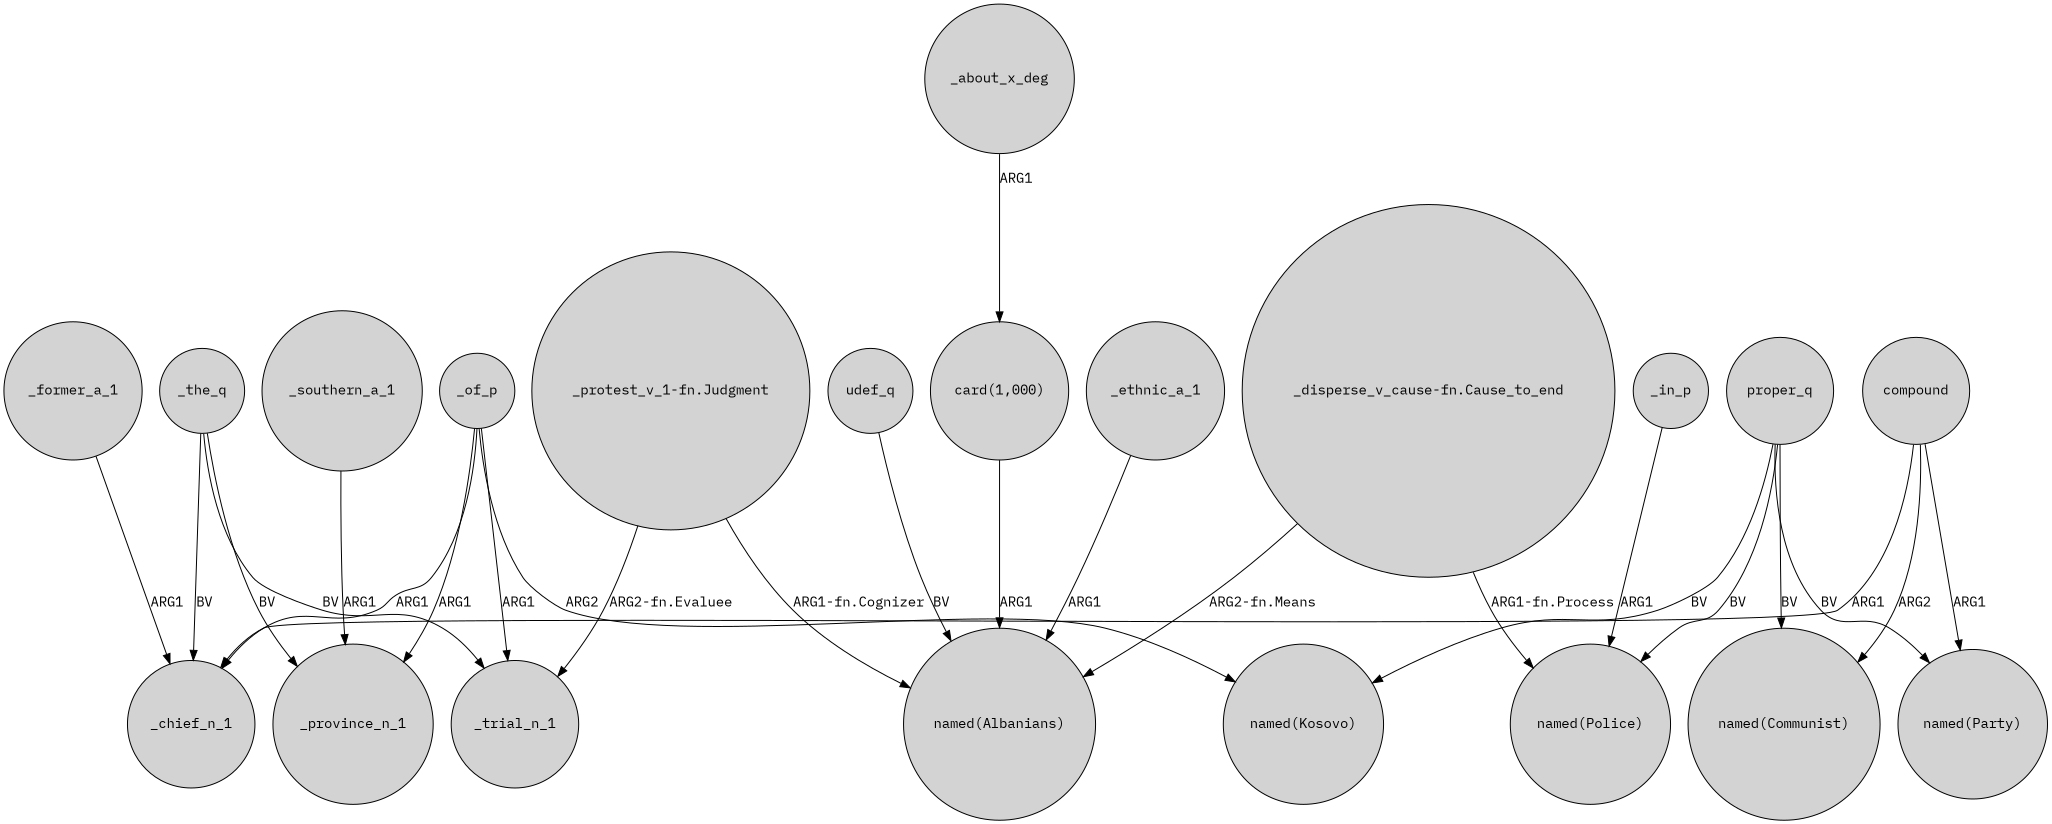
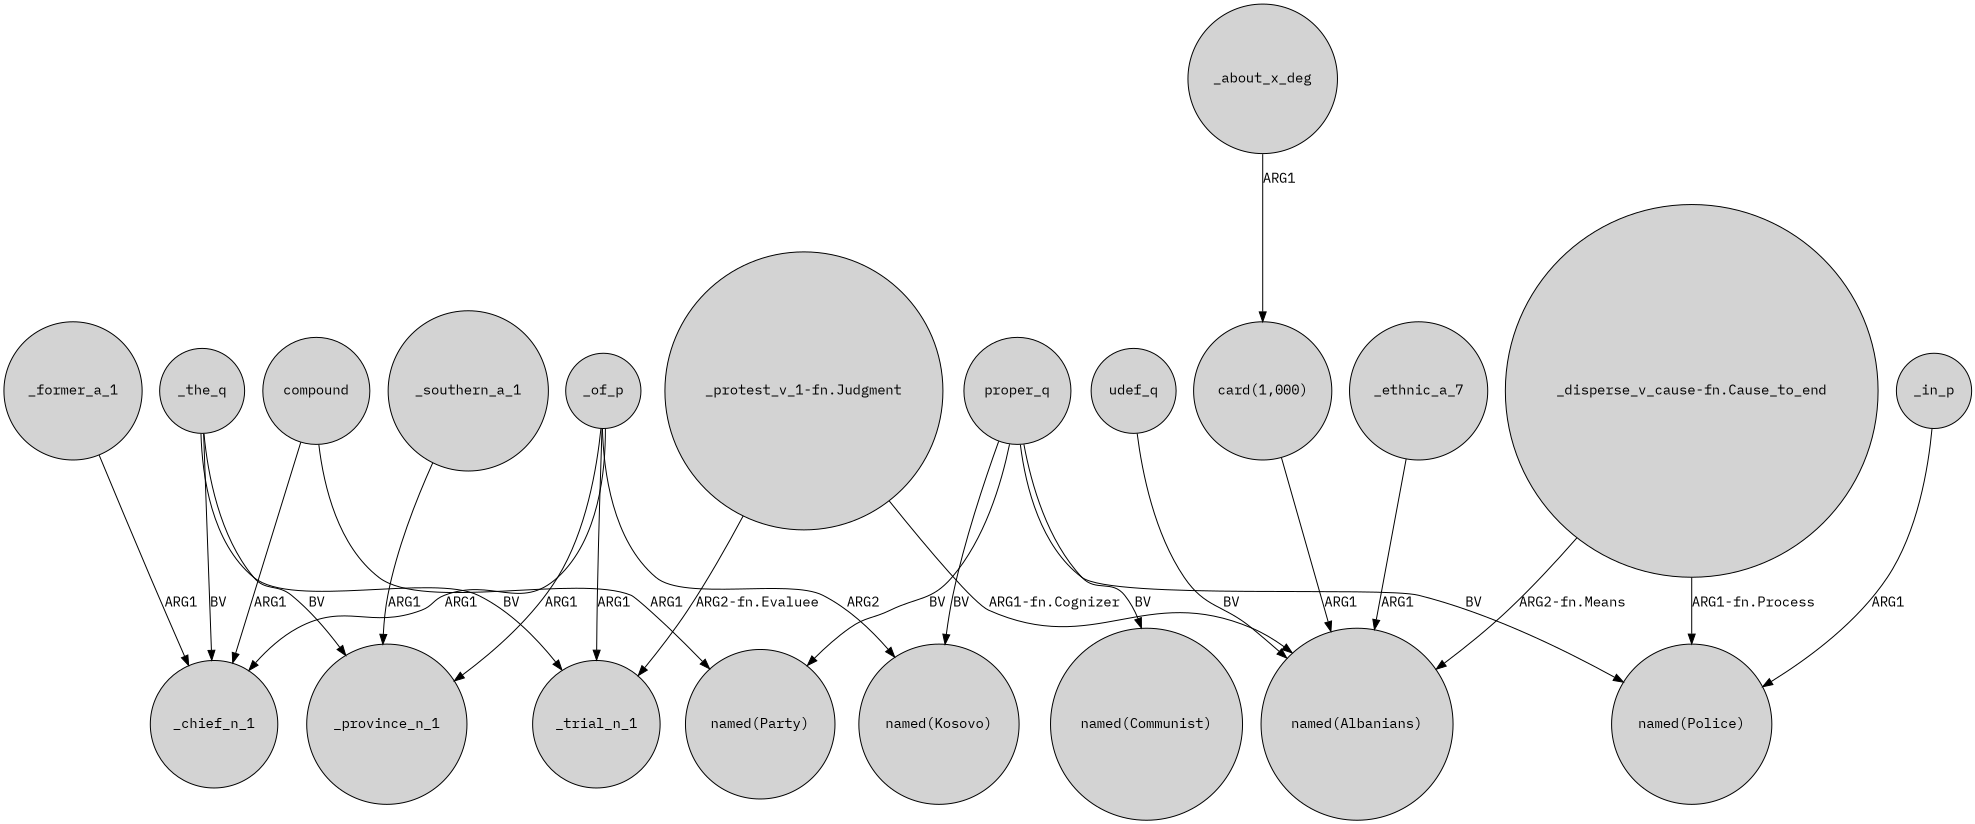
node "_ethnic_a_1": label "_ethnic_a_1" -> "_ethnic_a_7"
edge "compound" -> "named(Communist)": removed, label "ARG2"
